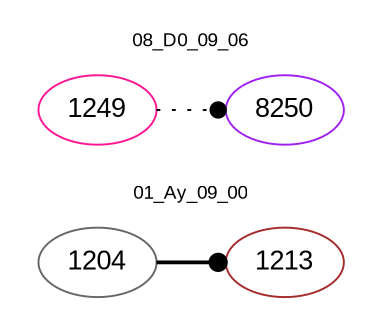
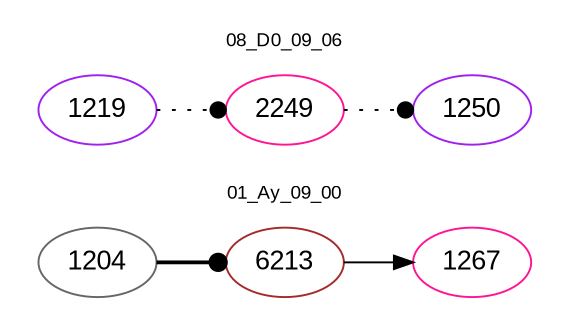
node "1219": added
node "1249": label "1249" -> "2249"
node "8250": label "8250" -> "1250"
node "1213": label "1213" -> "6213"
node "1267": added
